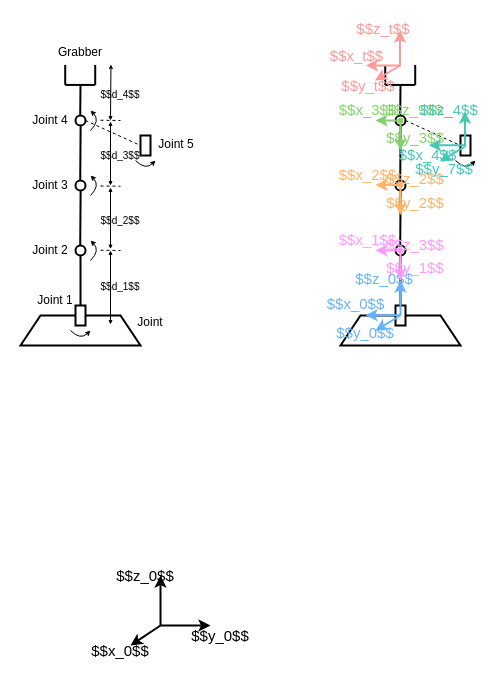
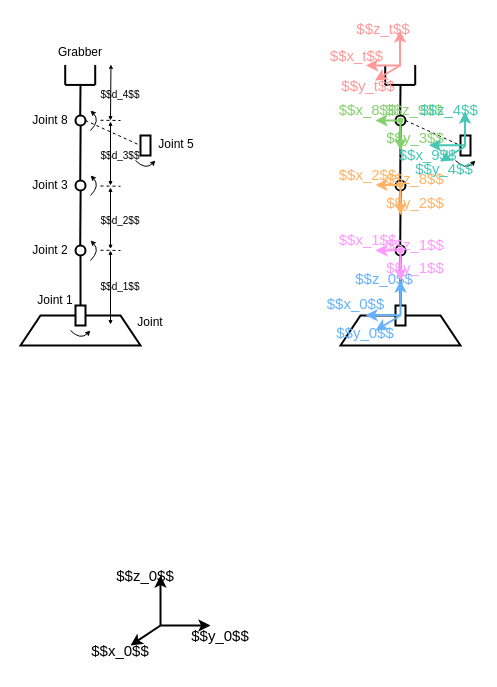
node "$$x_3$$": label "$$x_3$$" -> "$$x_8$$"
node "Joint 4": label "Joint 4" -> "Joint 8"
node "$$x_4$$": label "$$x_4$$" -> "$$x_9$$"
node "$$y_7$$": label "$$y_7$$" -> "$$y_4$$"
node "$$z_2$$": label "$$z_2$$" -> "$$z_8$$"
node "$$z_3$$": label "$$z_3$$" -> "$$z_1$$"
